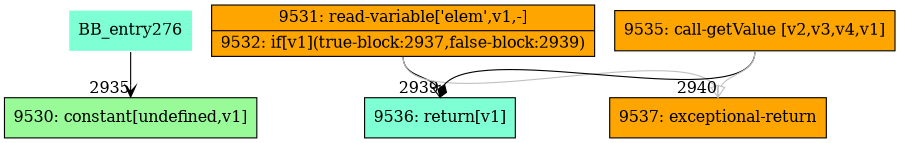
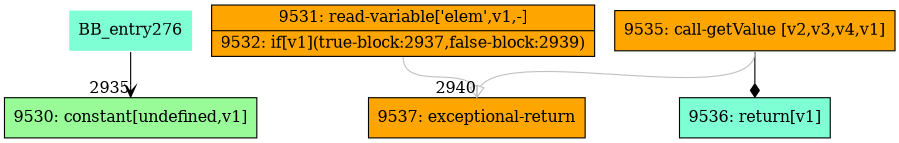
edge "9531: read-variable['elem',v1,-]" -> "9536: return[v1]": removed
